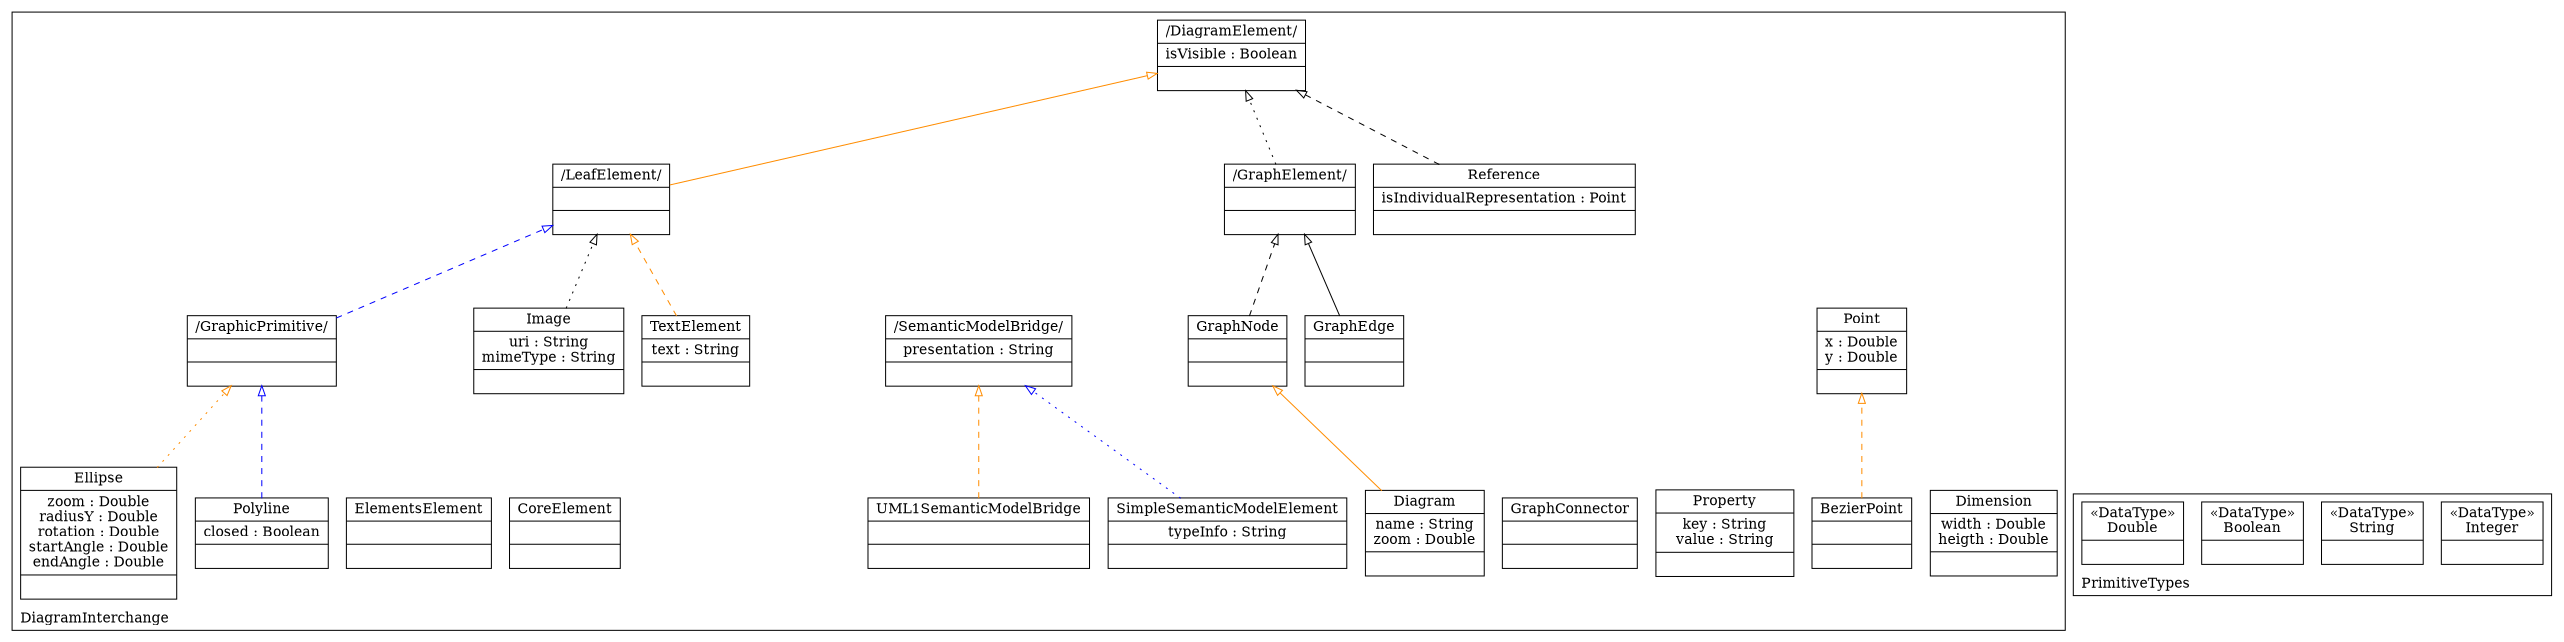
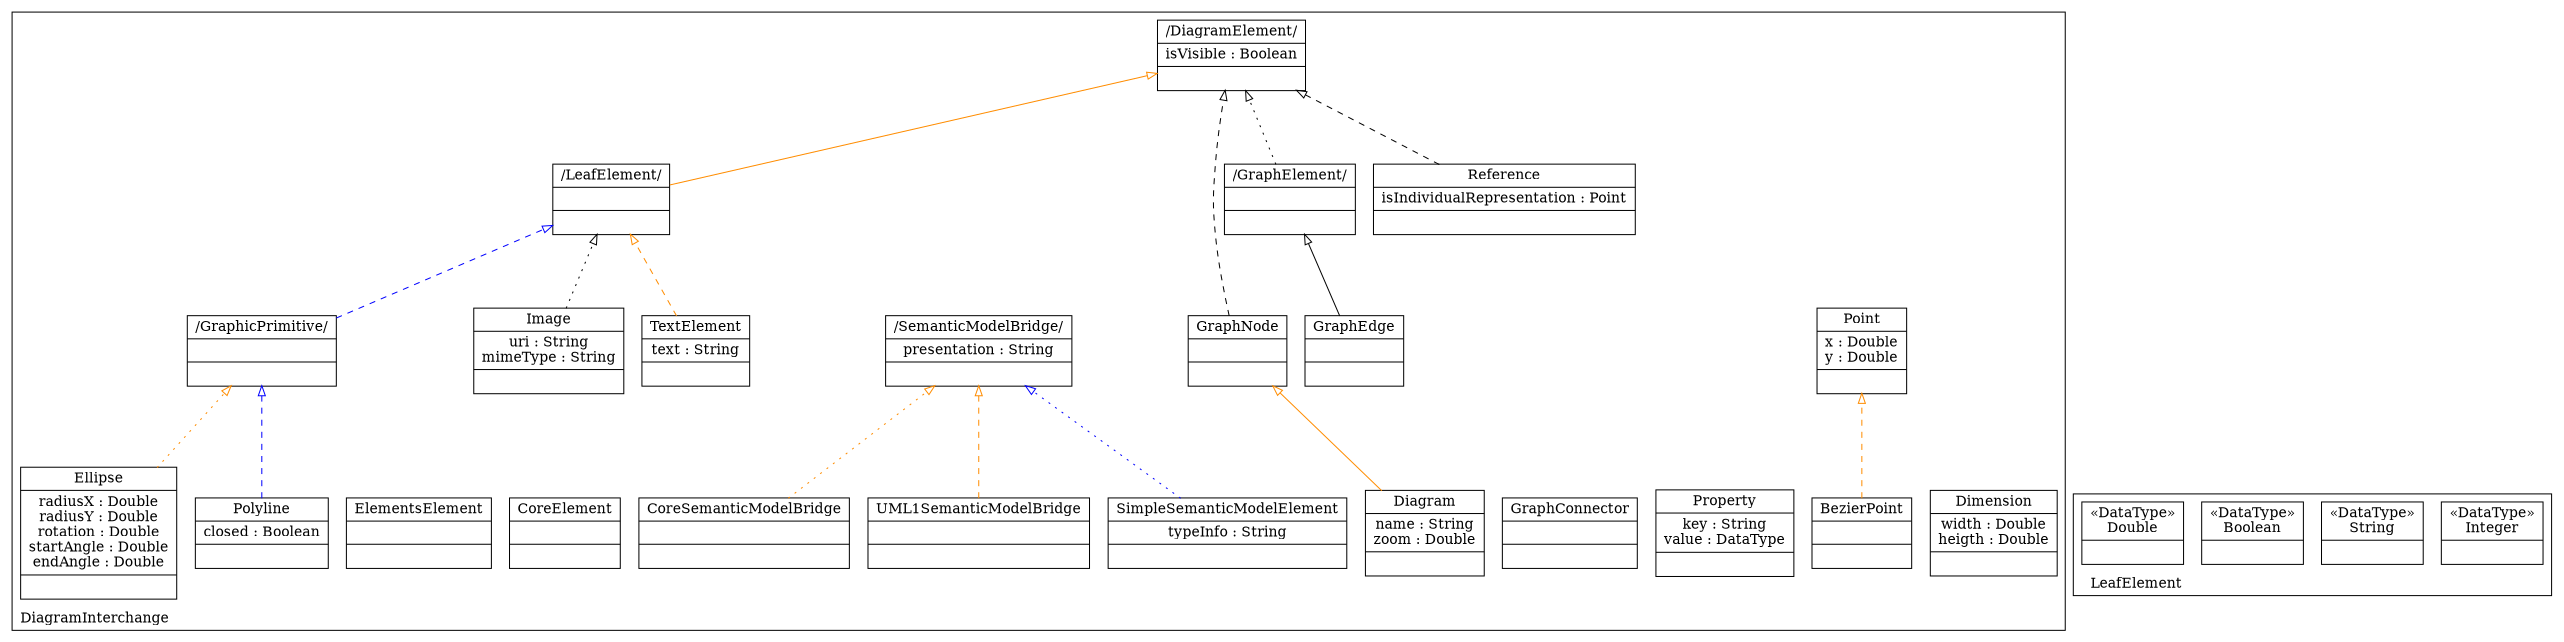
edge "GraphNode" -> "/GraphElement/": now "GraphNode" -> "/DiagramElement/"
node "Ellipse": text "zoom : Double" -> "radiusX : Double"
node "CoreSemanticModelBridge": added
node "Property": text "value : String" -> "value : DataType"
cluster "PrimitiveTypes": label "PrimitiveTypes" -> "LeafElement"
